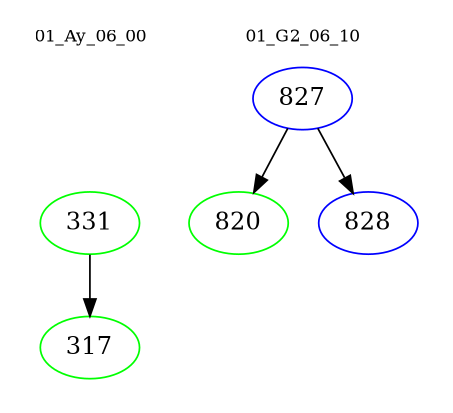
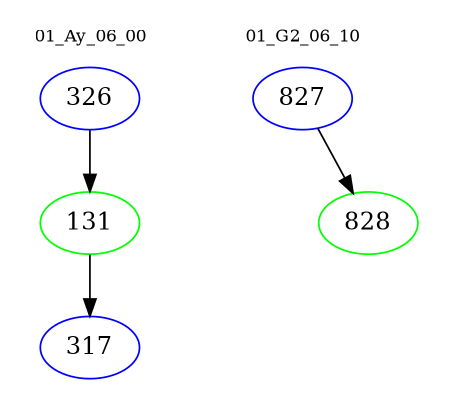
node "326": added
node "331": label "331" -> "131"
node "820": removed
node "828": color blue -> green
node "317": color green -> blue
